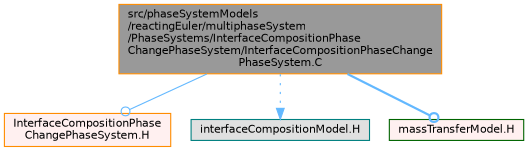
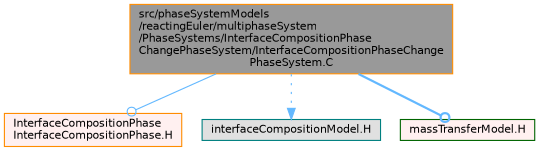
node "InterfaceCompositionPhase ChangePhaseSystem.H": label "InterfaceCompositionPhase ChangePhaseSystem.H" -> "InterfaceCompositionPhase InterfaceCompositionPhase.H"
